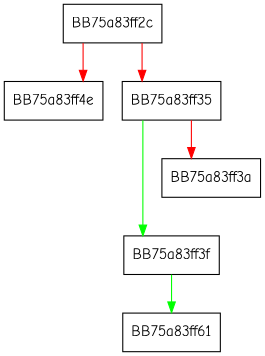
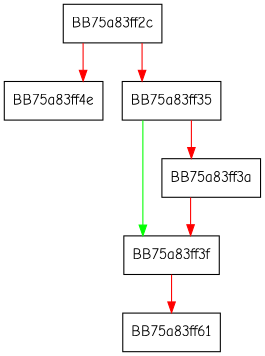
edge "BB75a83ff3a" -> "BB75a83ff3f": added
edge "BB75a83ff3f" -> "BB75a83ff61": color green -> red
